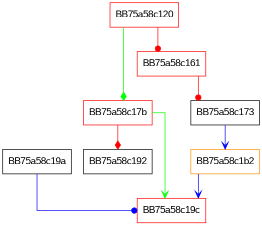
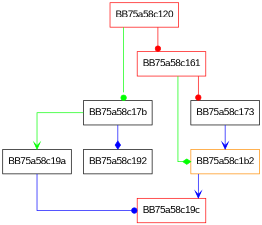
edge "BB75a58c120" -> "BB75a58c17b": arrowhead diamond -> dot
node "BB75a58c17b": color red -> black
edge "BB75a58c161" -> "BB75a58c1b2": added
edge "BB75a58c17b" -> "BB75a58c192": color red -> blue
edge "BB75a58c17b" -> "BB75a58c19c": now "BB75a58c17b" -> "BB75a58c19a"
